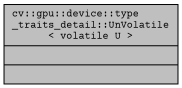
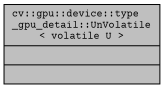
node "cv::gpu::device::type": text "_traits_detail::UnVolatile" -> "_gpu_detail::UnVolatile"
